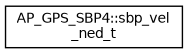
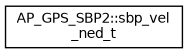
node "AP_GPS_SBP4::sbp_vel _ned_t": label "AP_GPS_SBP4::sbp_vel _ned_t" -> "AP_GPS_SBP2::sbp_vel _ned_t"
